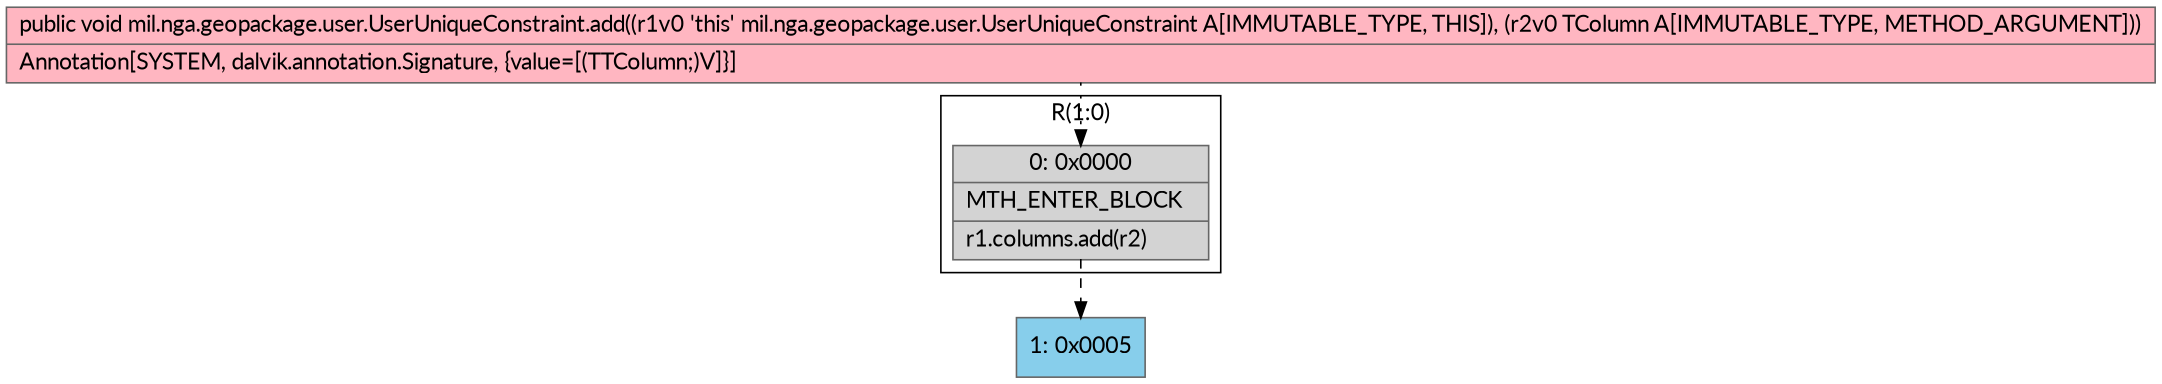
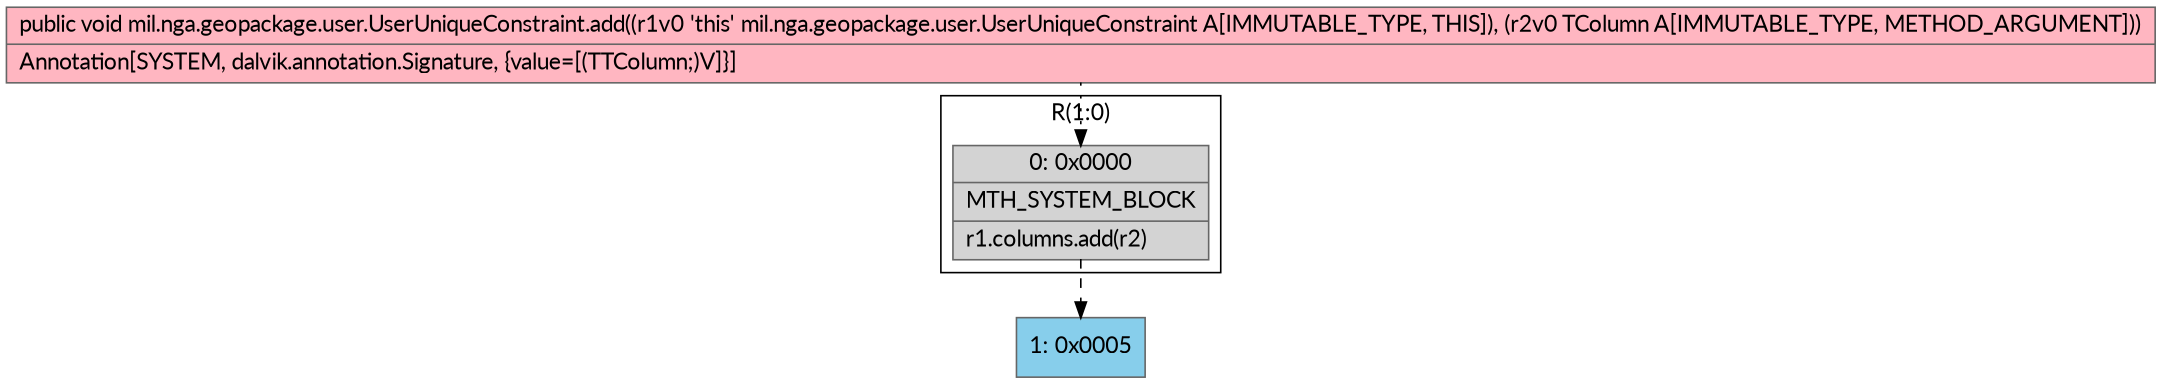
node "0: 0x0000": text "MTH_ENTER_BLOCK" -> "MTH_SYSTEM_BLOCK"
